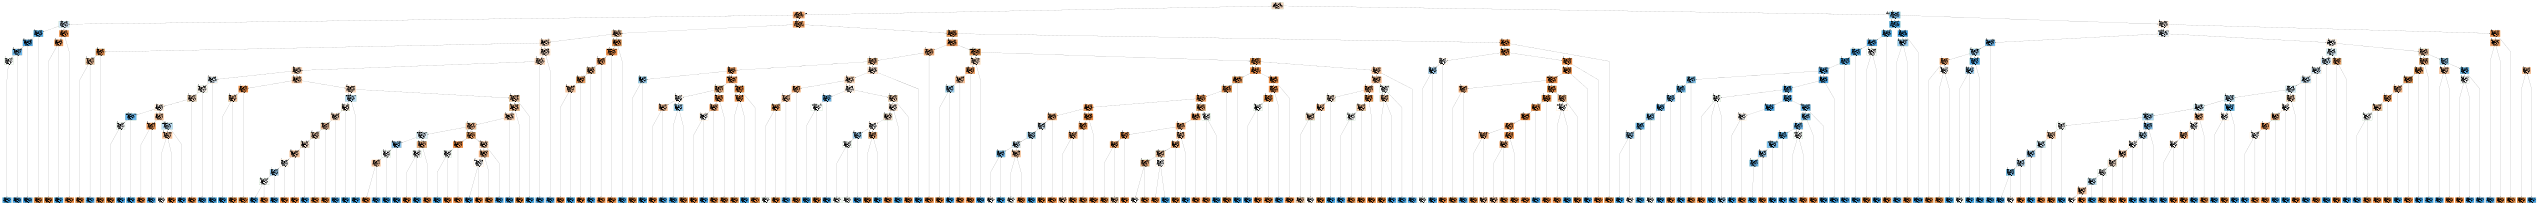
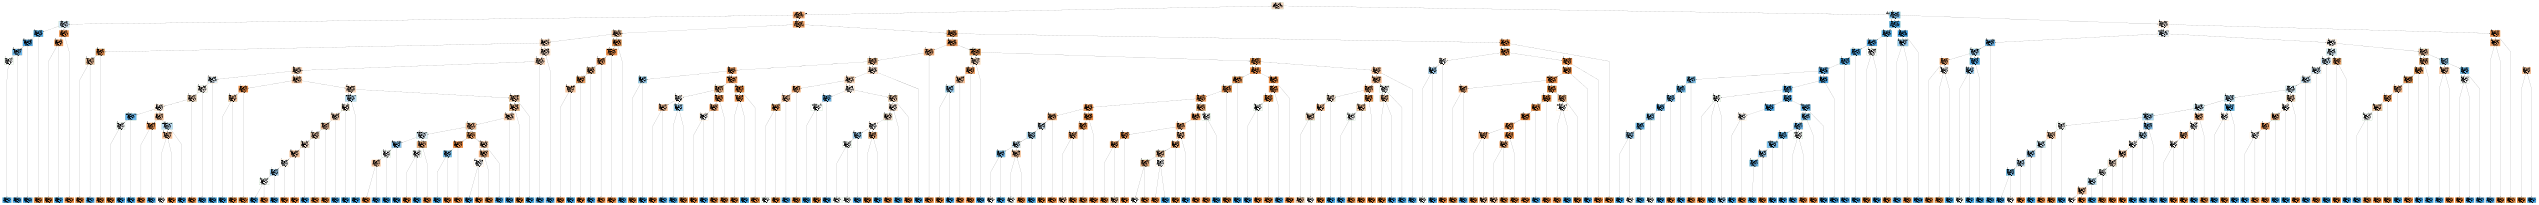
node "sibsp <= 1.5 gini = 0.5 samples = 2 value = [1, 1] class = 0": fillcolor #e5813900 -> #399de5aa
